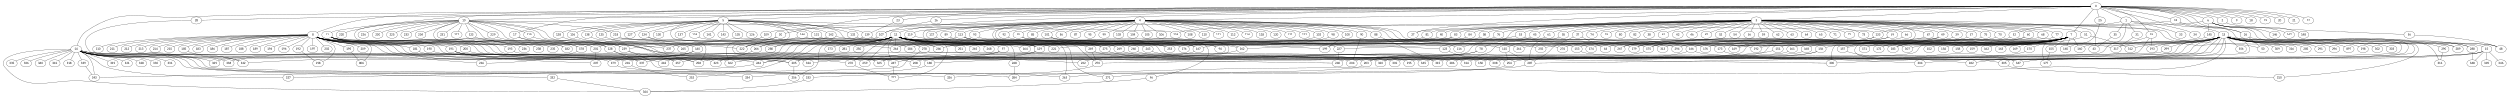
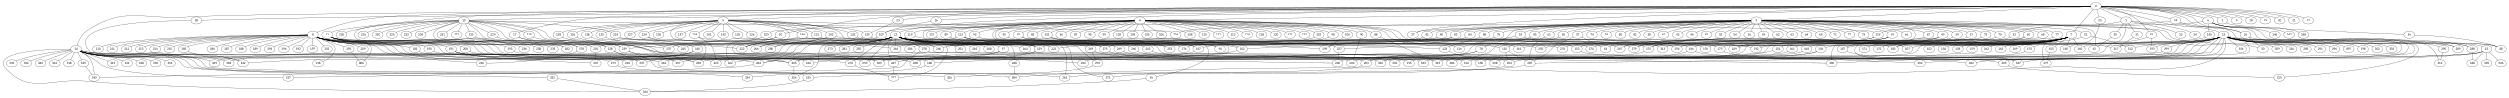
edge "8" -- "184": removed
edge "66" -- "274": now "69" -- "274"
node "183": removed
edge "192" -- "198": removed
edge "266" -- "323": now "124" -- "323"
edge "29" -- "270": removed
node "252": removed
